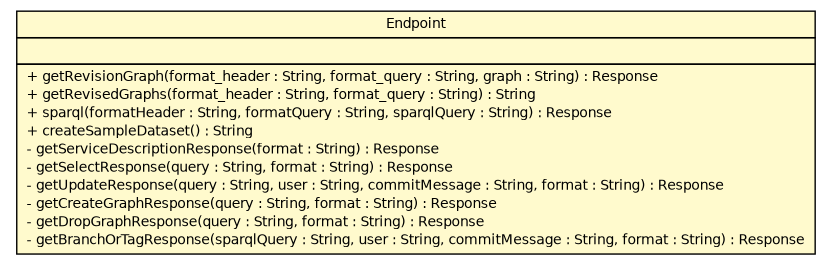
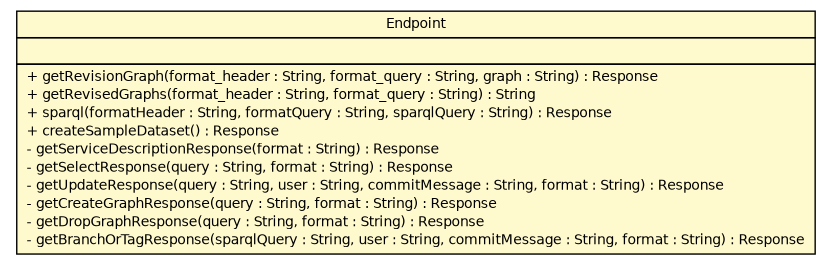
node "Endpoint": text "+ createSampleDataset() : String" -> "+ createSampleDataset() : Response"
